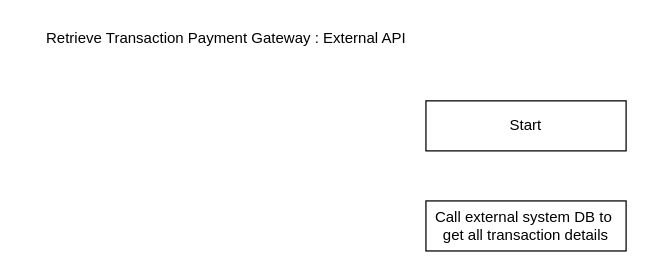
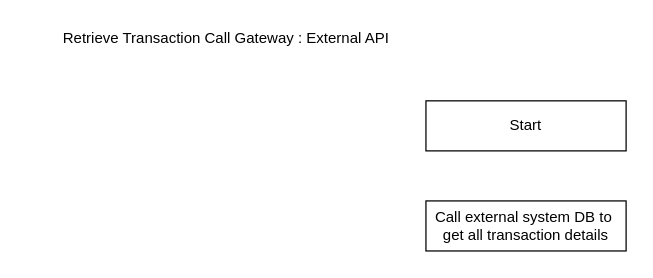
node "Retrieve Transaction Payment Gateway : External API": label "Retrieve Transaction Payment Gateway : External API" -> "Retrieve Transaction Call Gateway : External API"
